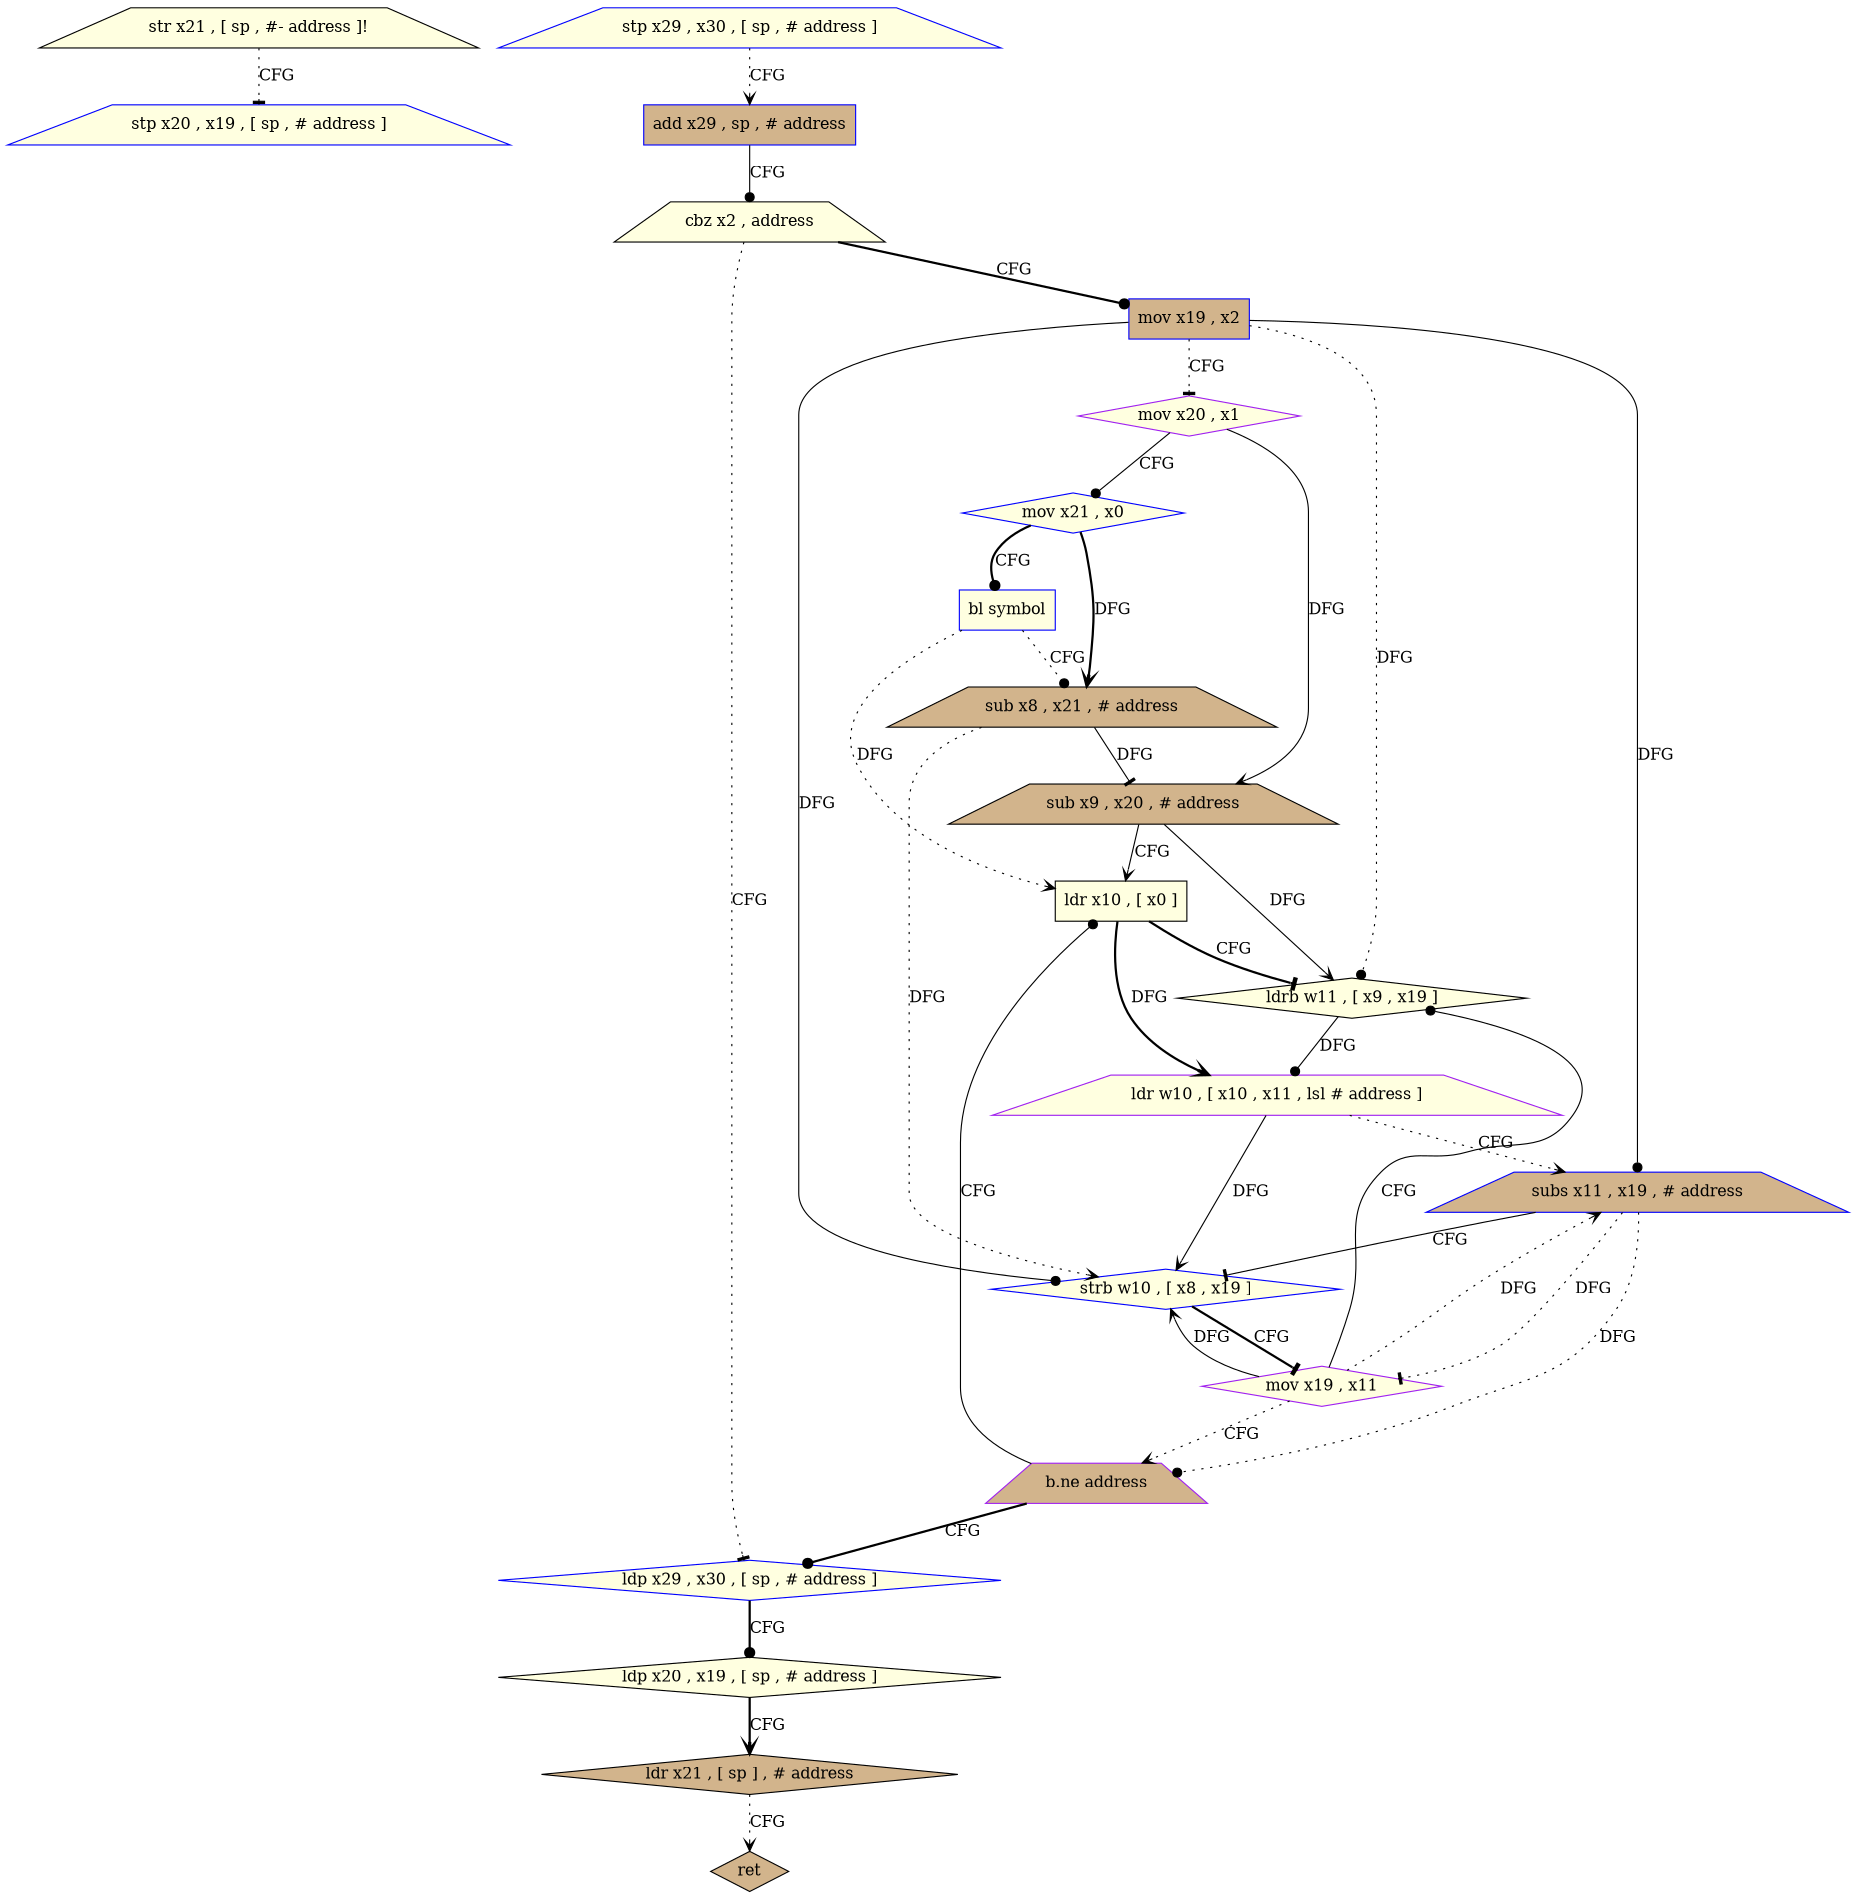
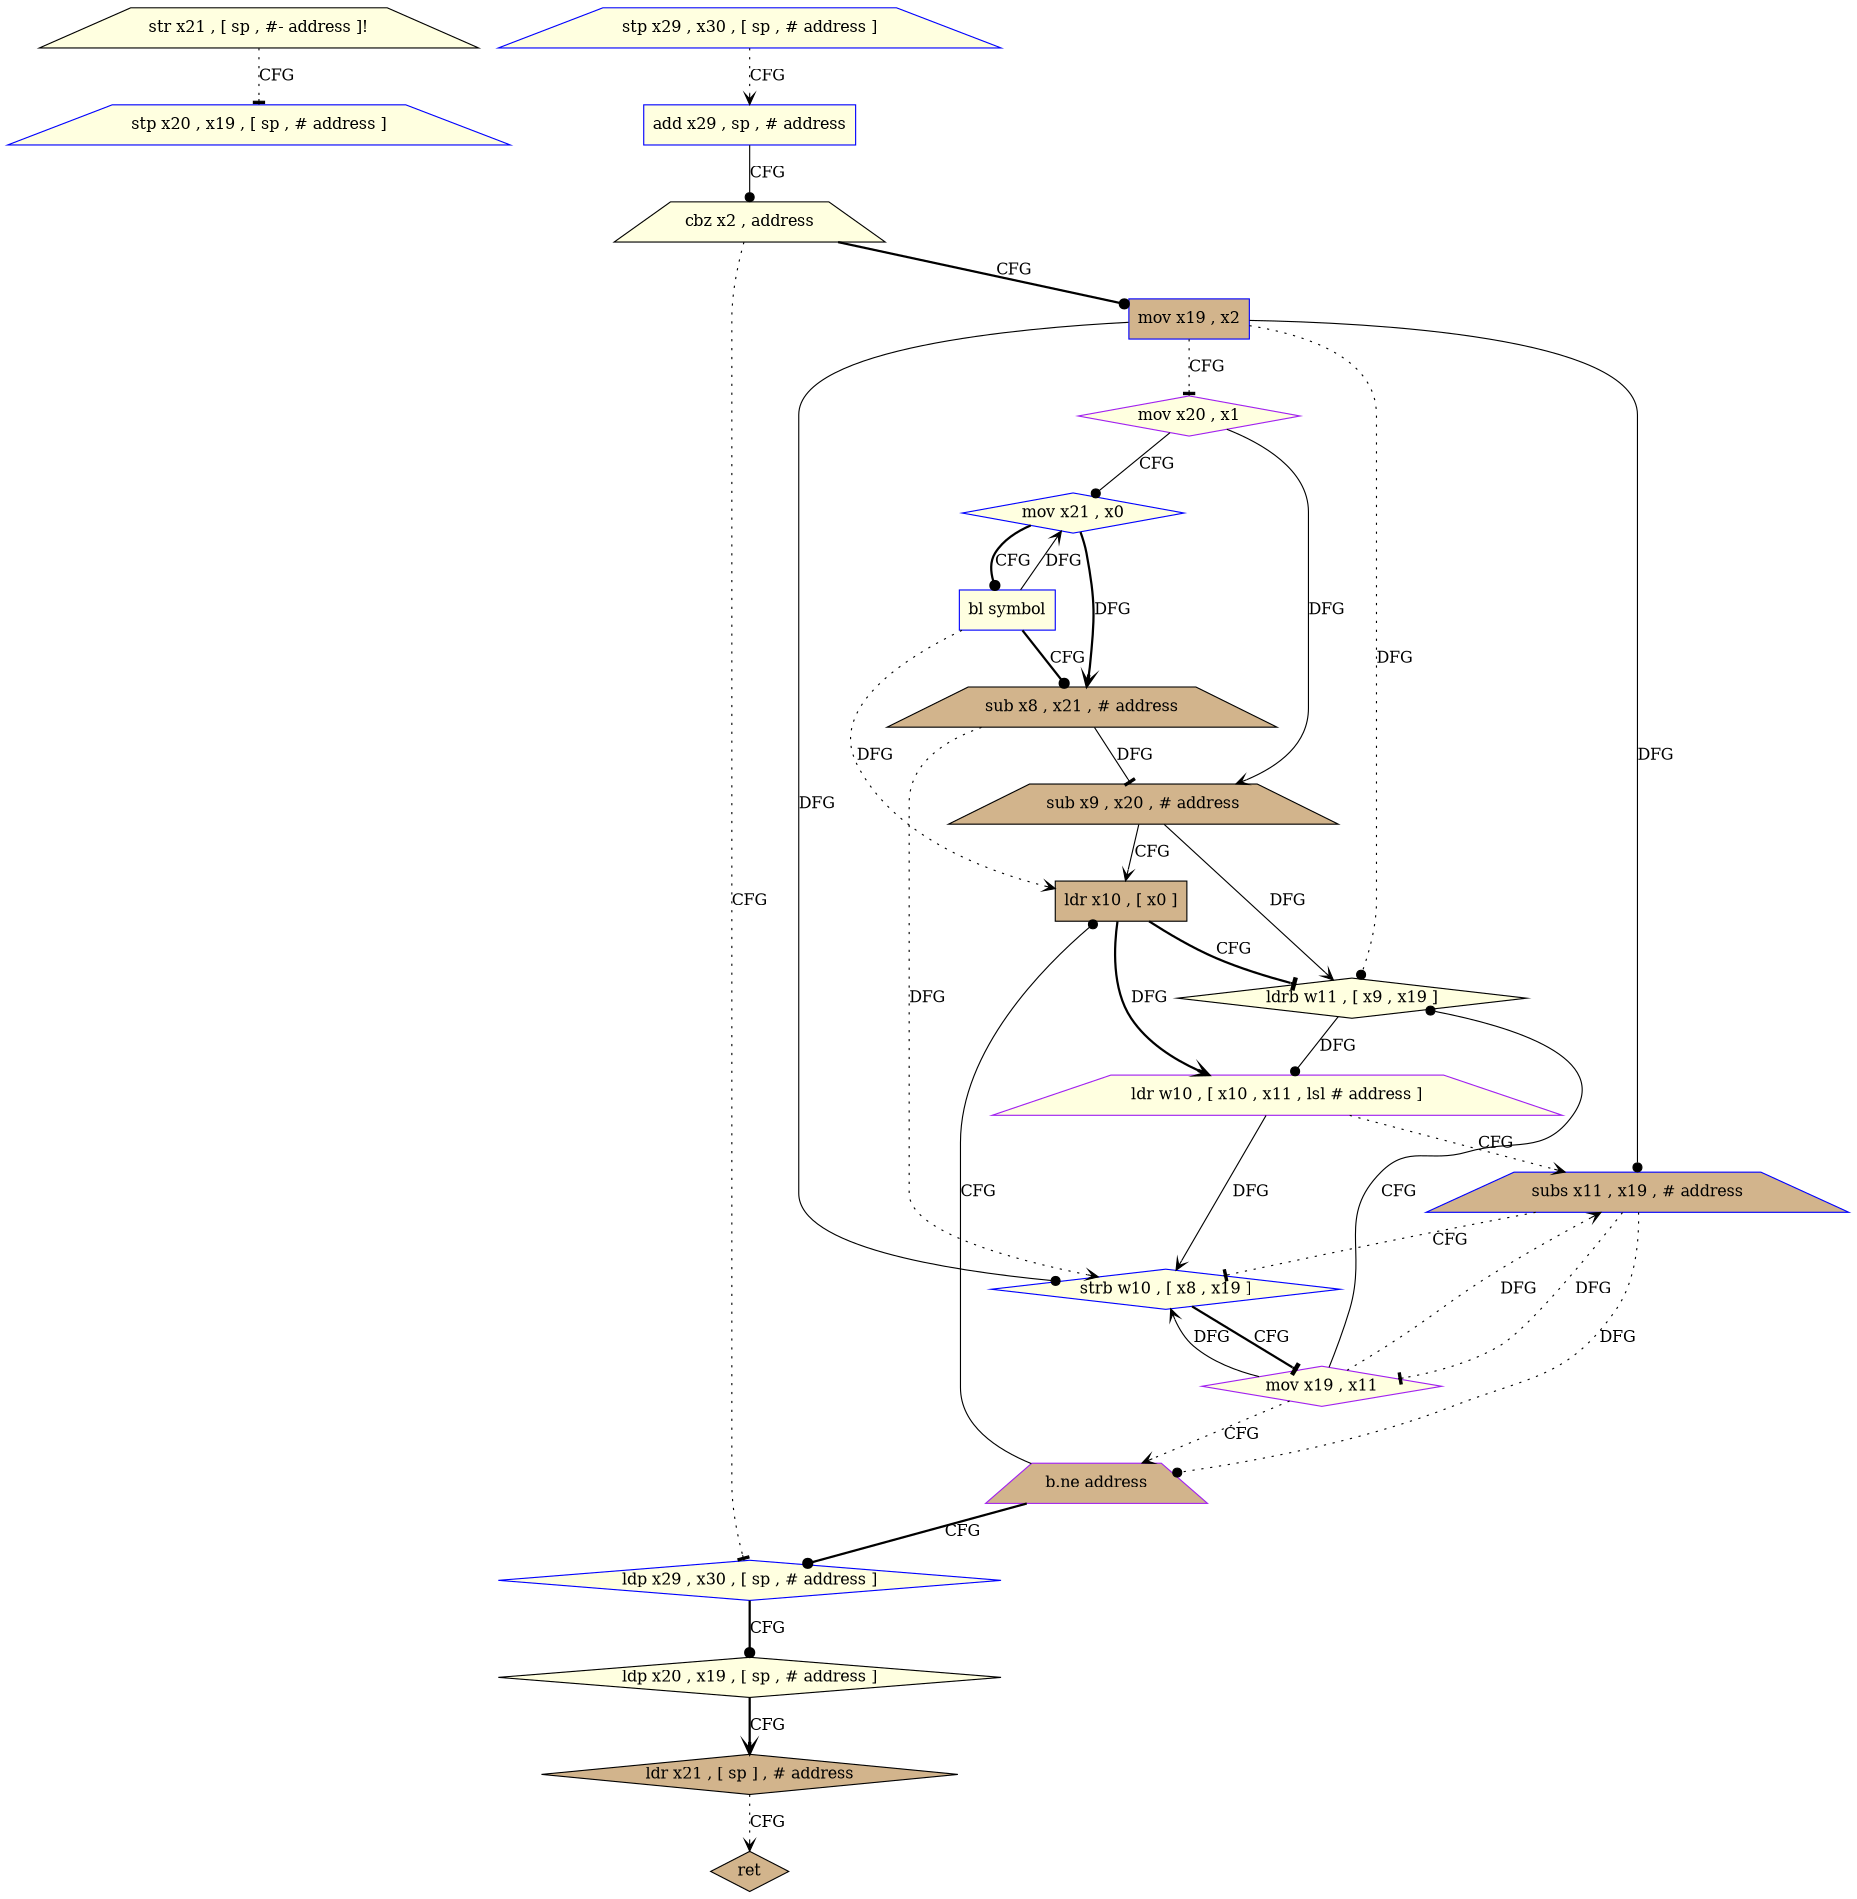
node "add x29 , sp , # address": fillcolor tan -> lightyellow
edge "bl symbol" -> "mov x21 , x0": added, label "DFG"
edge "bl symbol" -> "sub x8 , x21 , # address": style dotted -> bold
node "ldr x10 , [ x0 ]": fillcolor lightyellow -> tan
edge "subs x11 , x19 , # address" -> "strb w10 , [ x8 , x19 ]": style solid -> dotted
